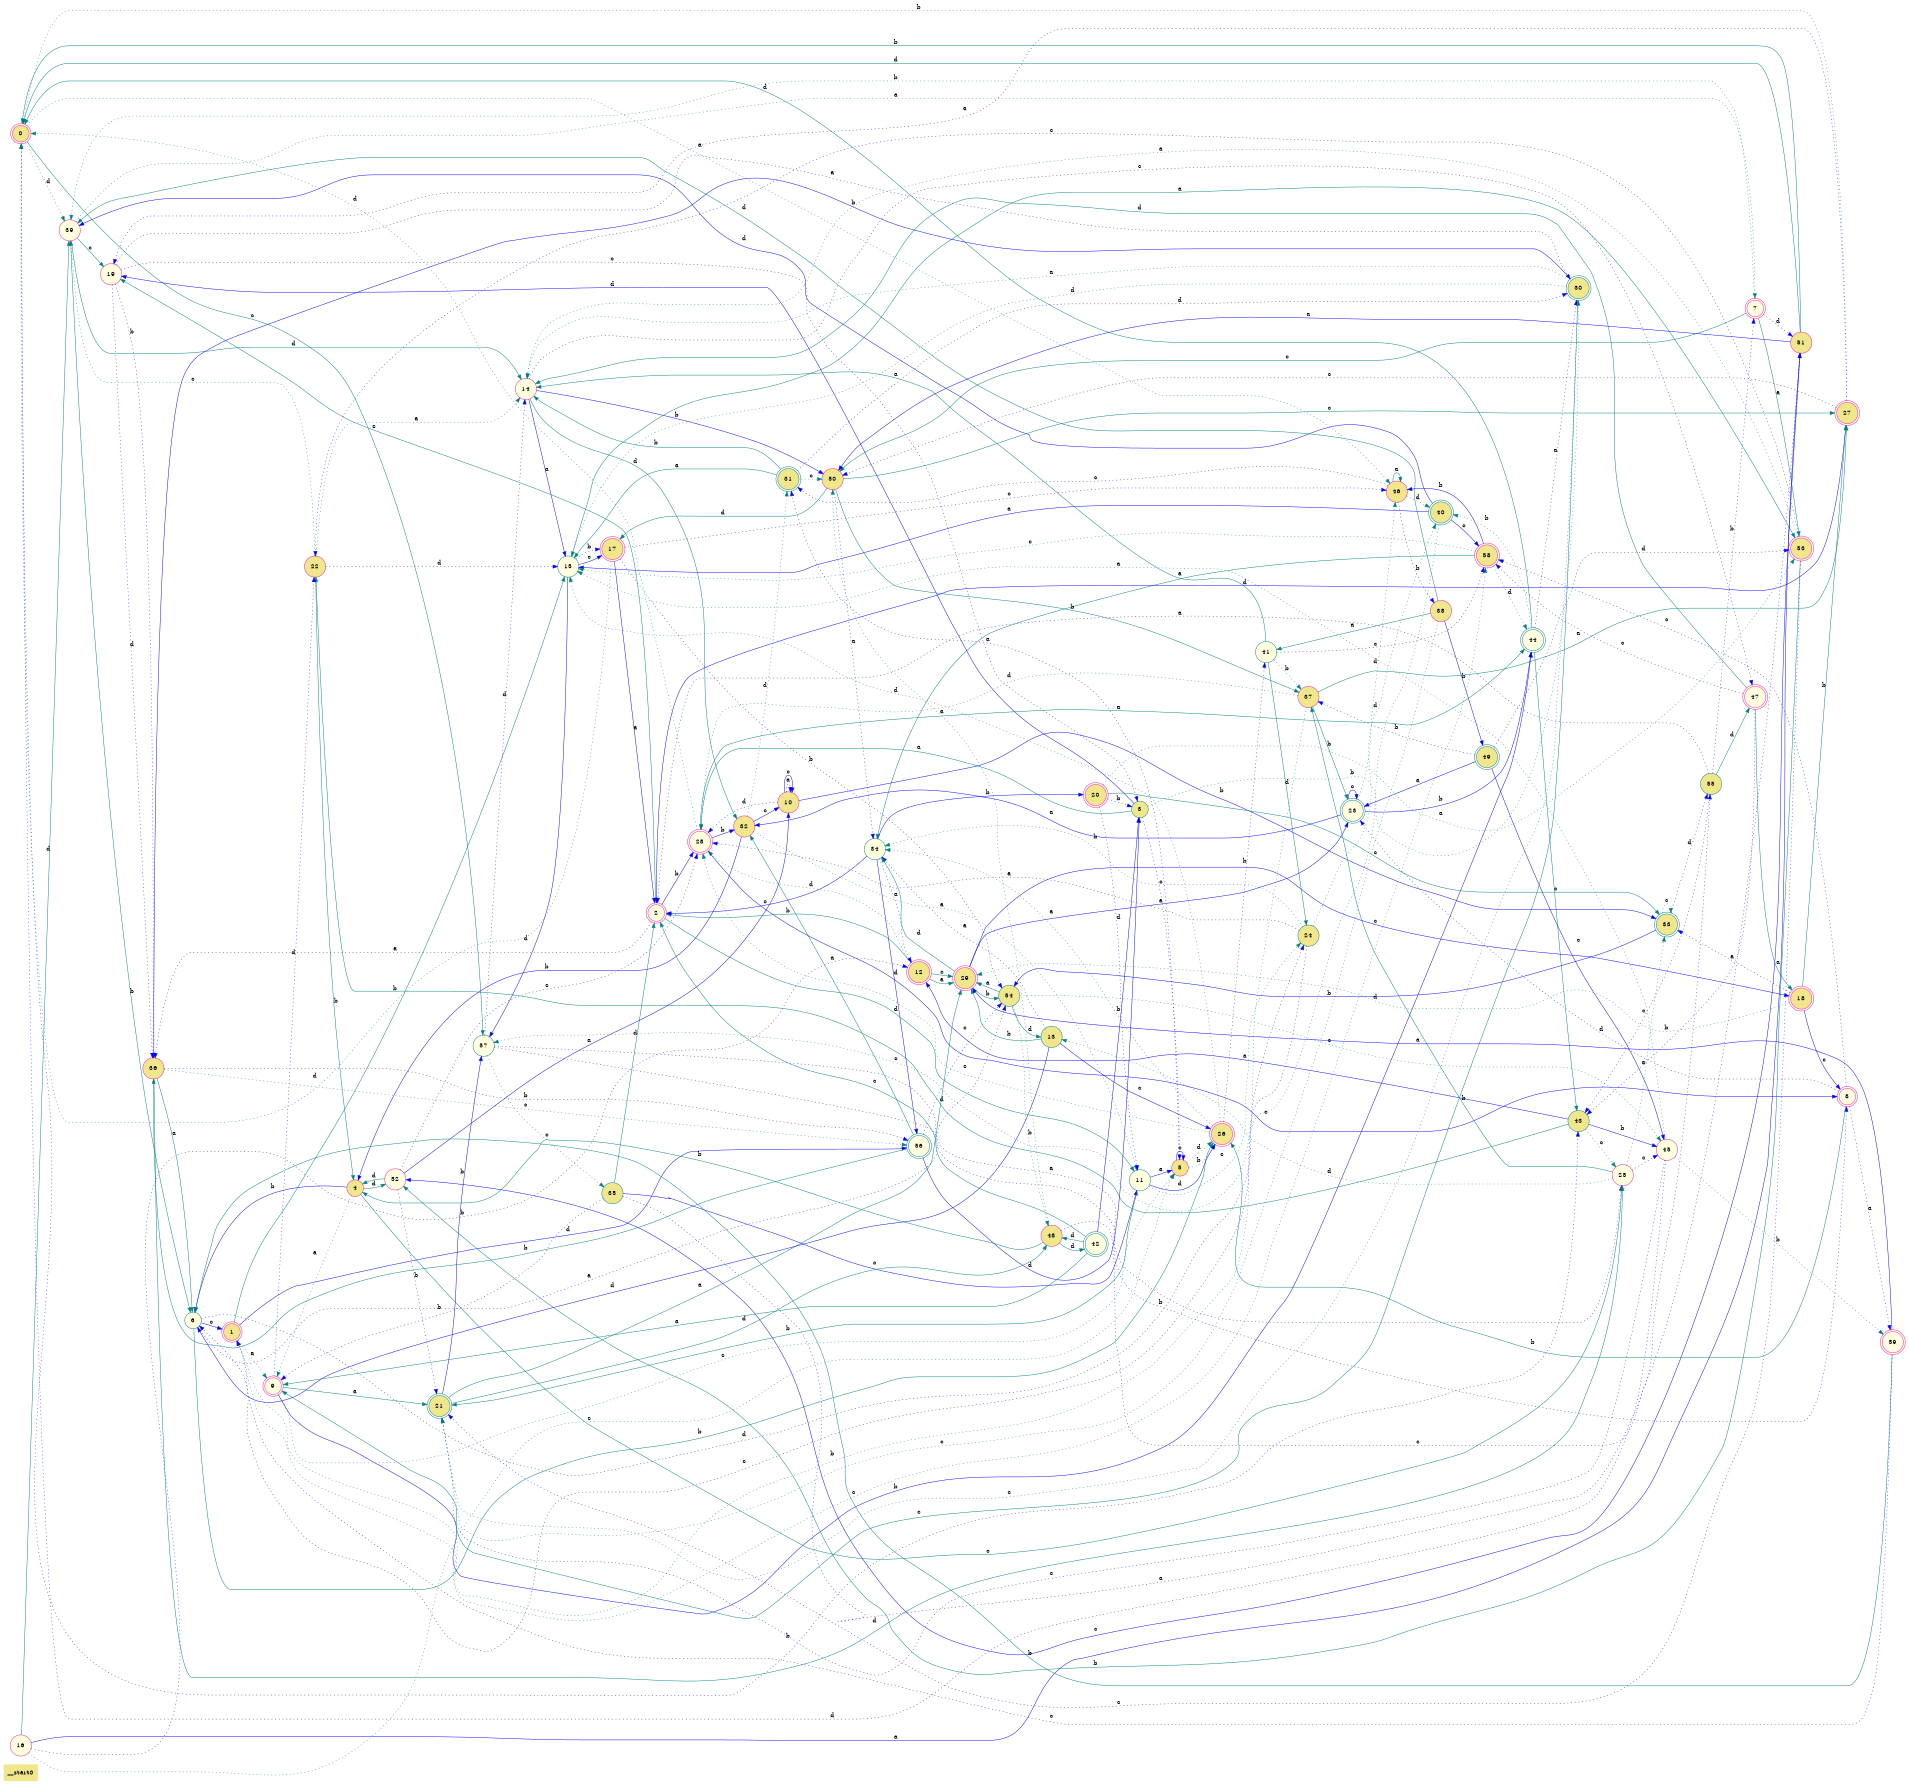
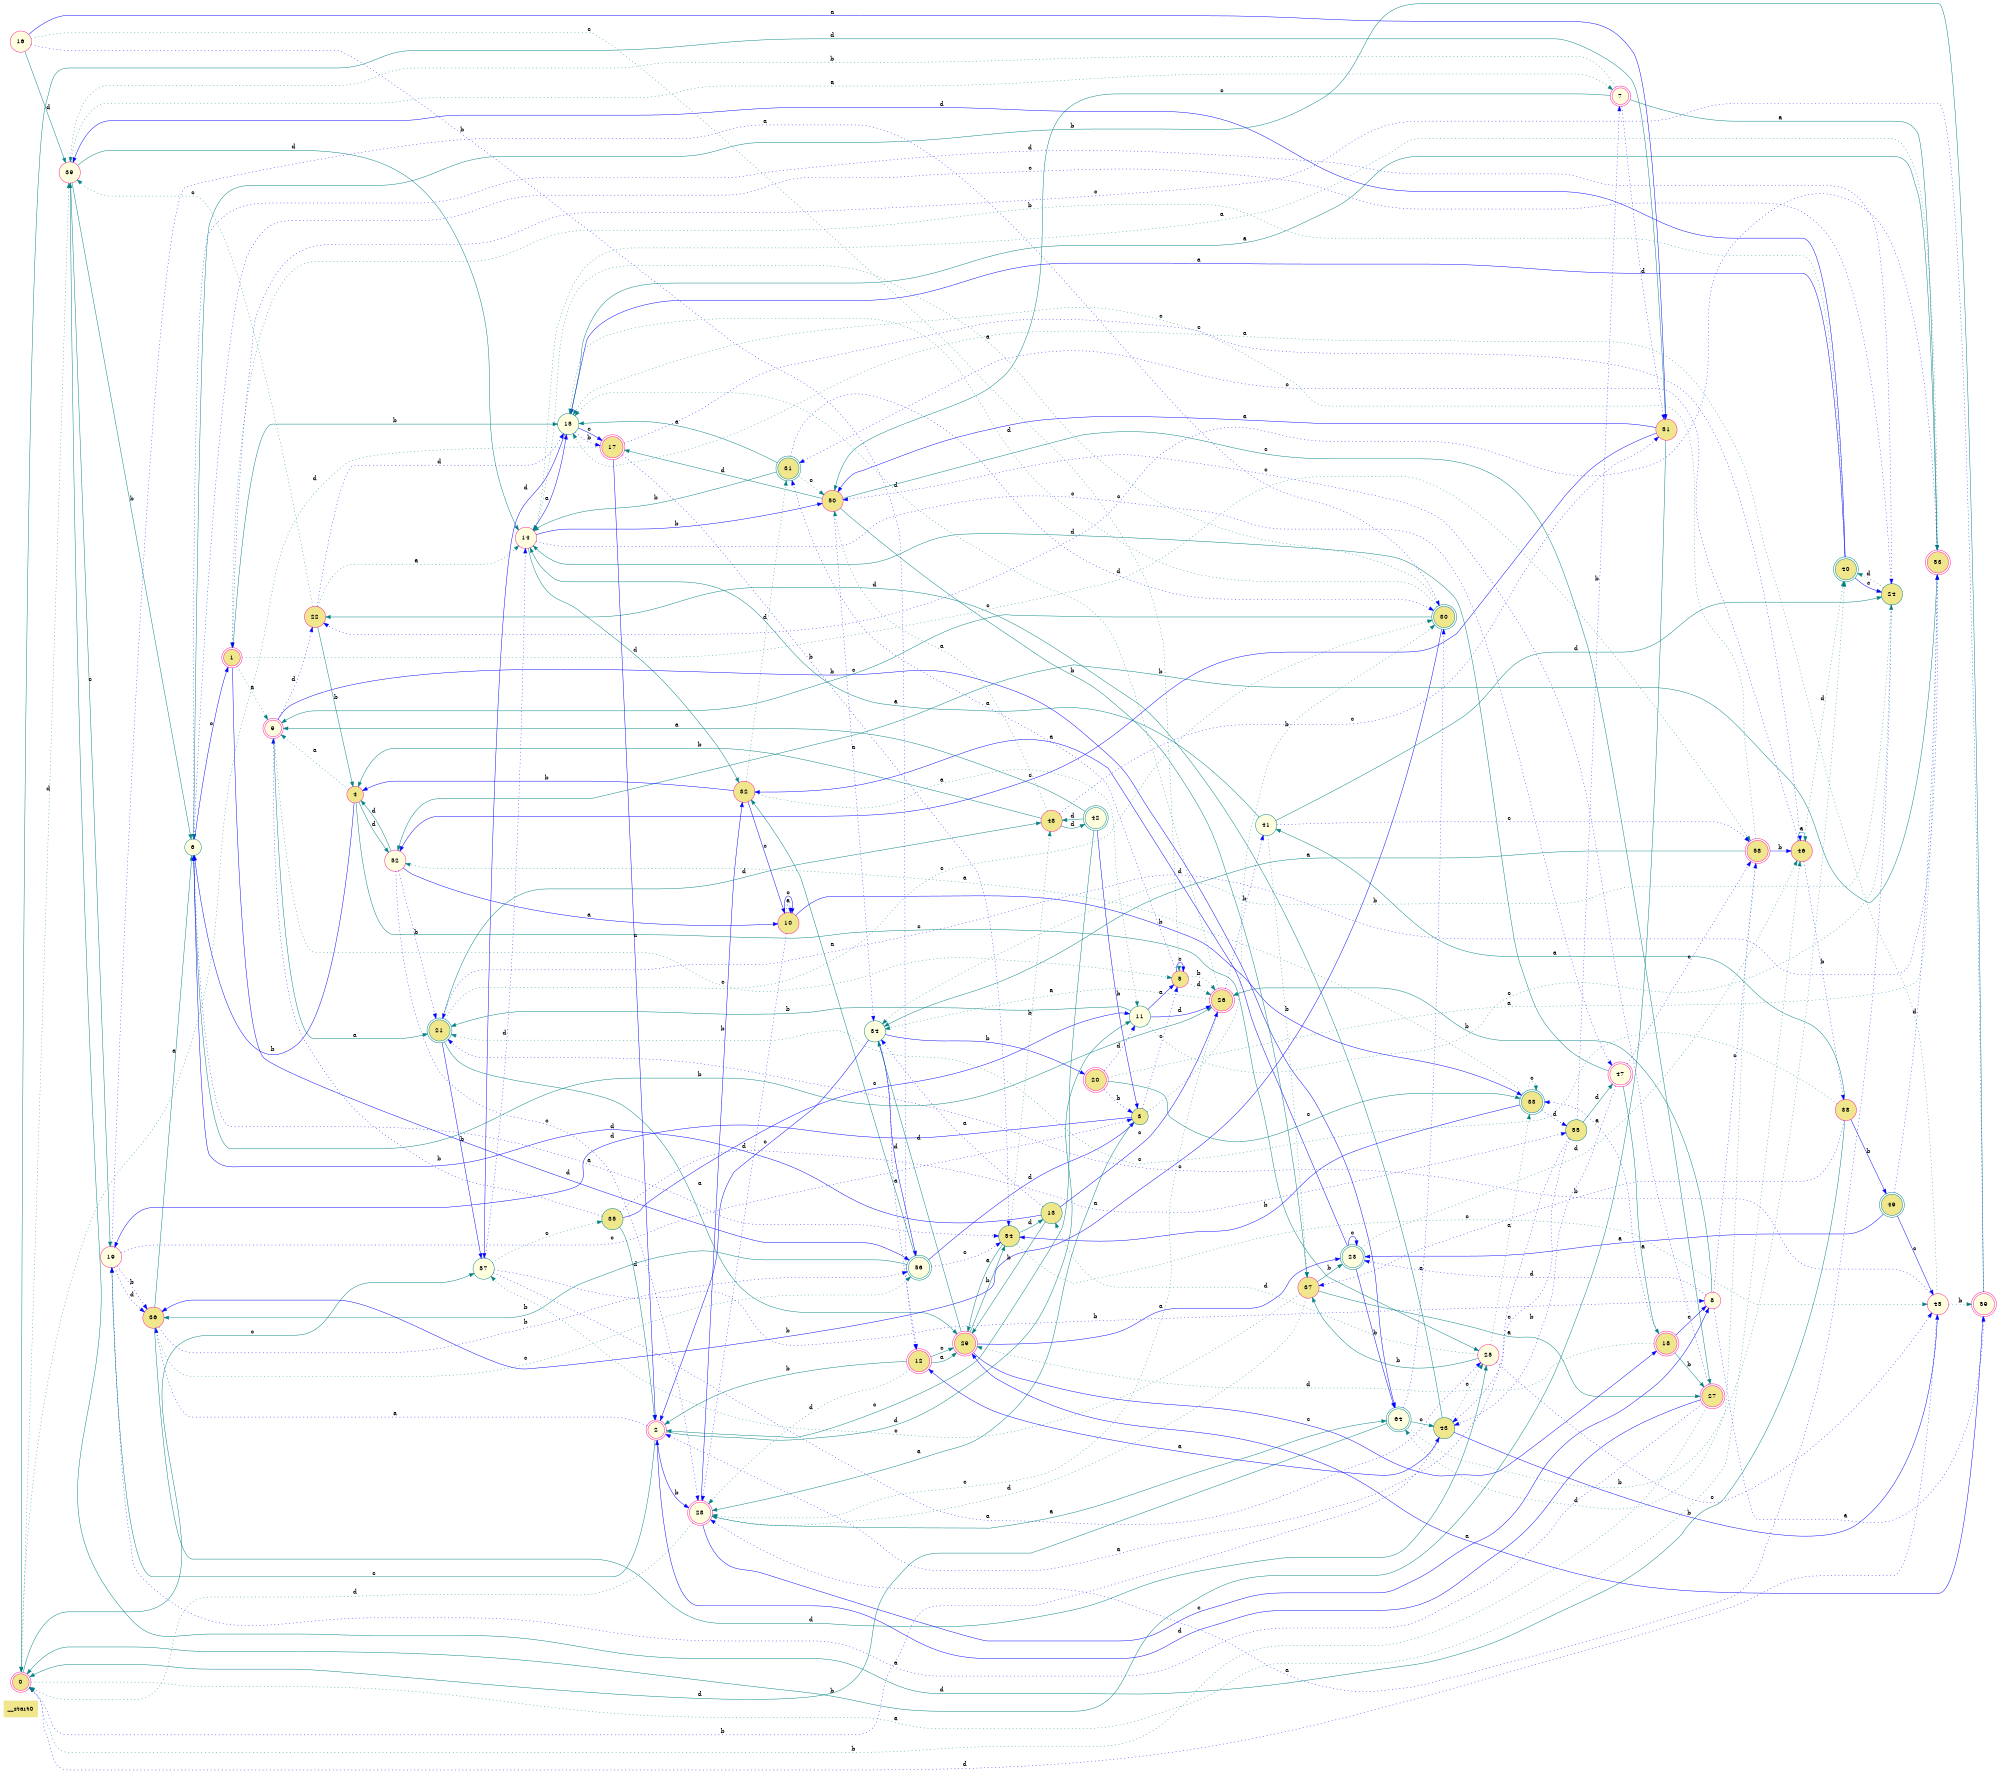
edge "40" -> "58": now "40" -> "24"
node "44": label "44" -> "64"
edge "49" -> "37": now "38" -> "37"
edge "33" -> "52": added, label "a"
node "8": shape doublecircle -> circle
edge "53" -> "21": label "c" -> "d"
